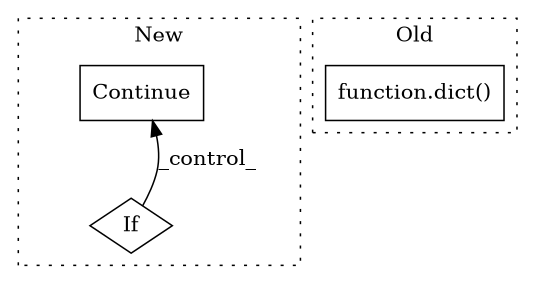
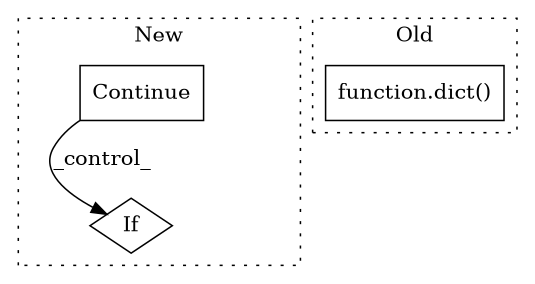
edge "If" -> "Continue": reversed
